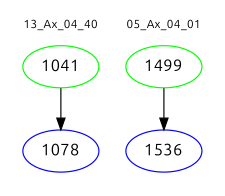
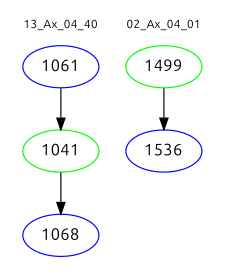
cluster "05_Ax_04_01": label "05_Ax_04_01" -> "02_Ax_04_01"
node "1061": added
node "1078": label "1078" -> "1068"
